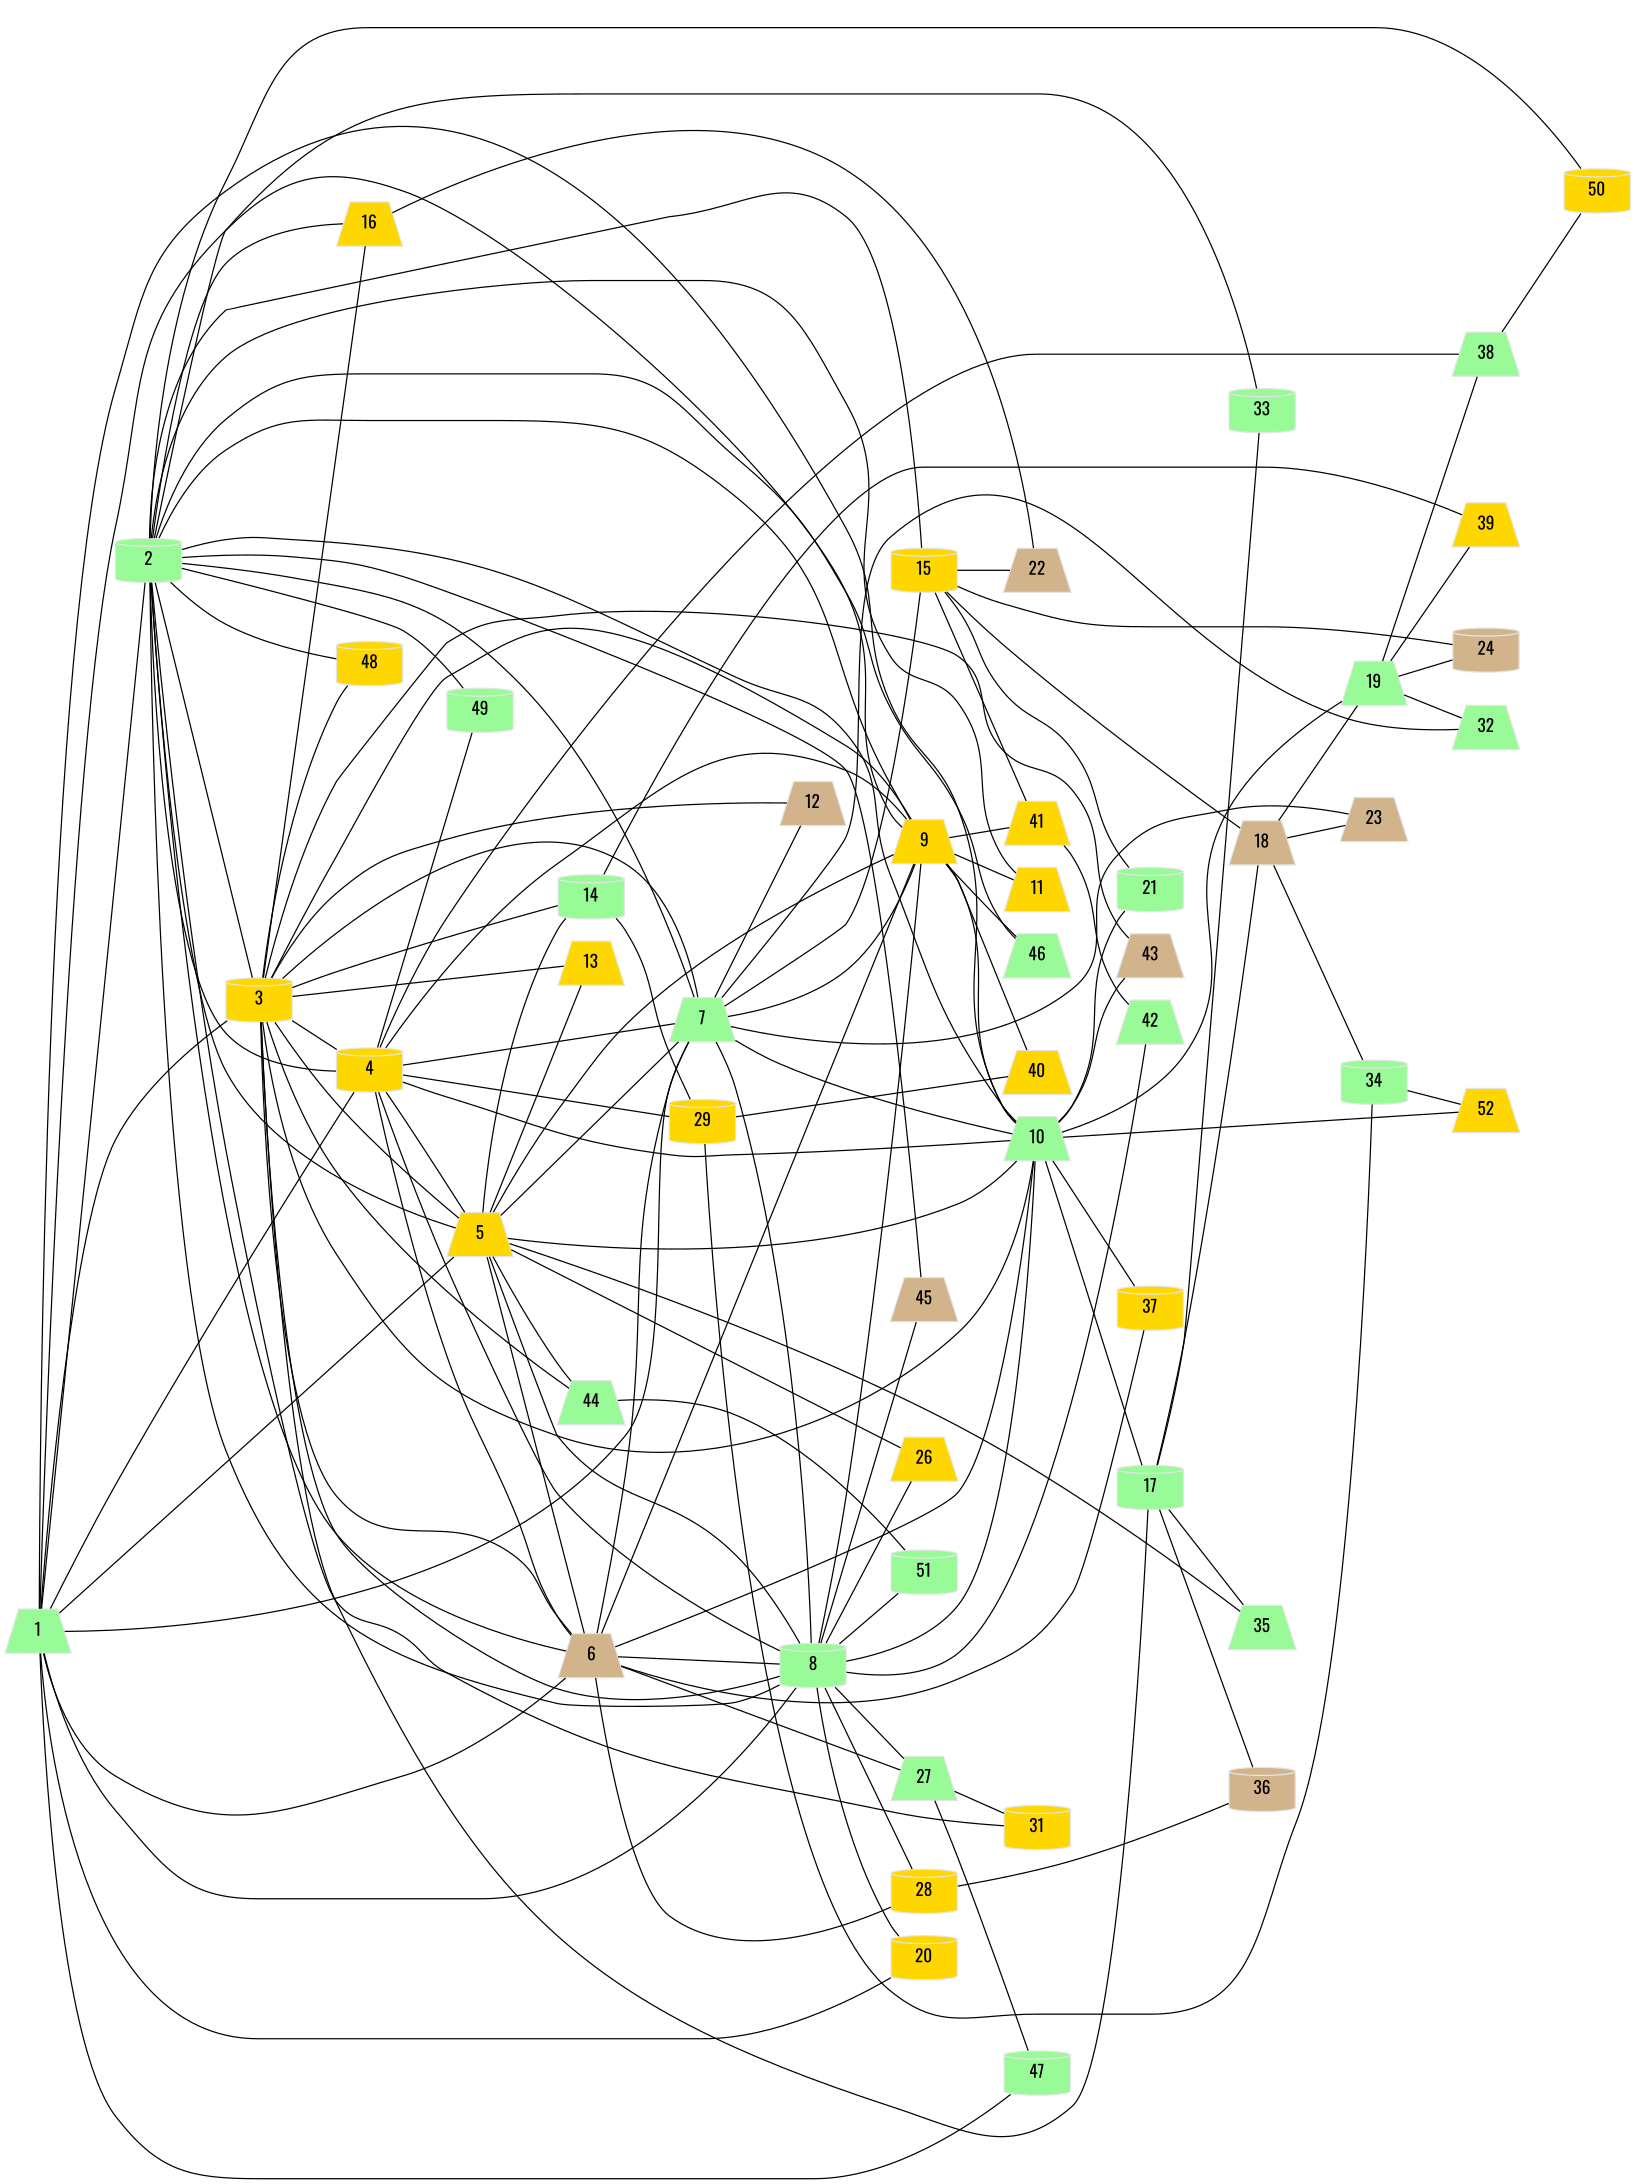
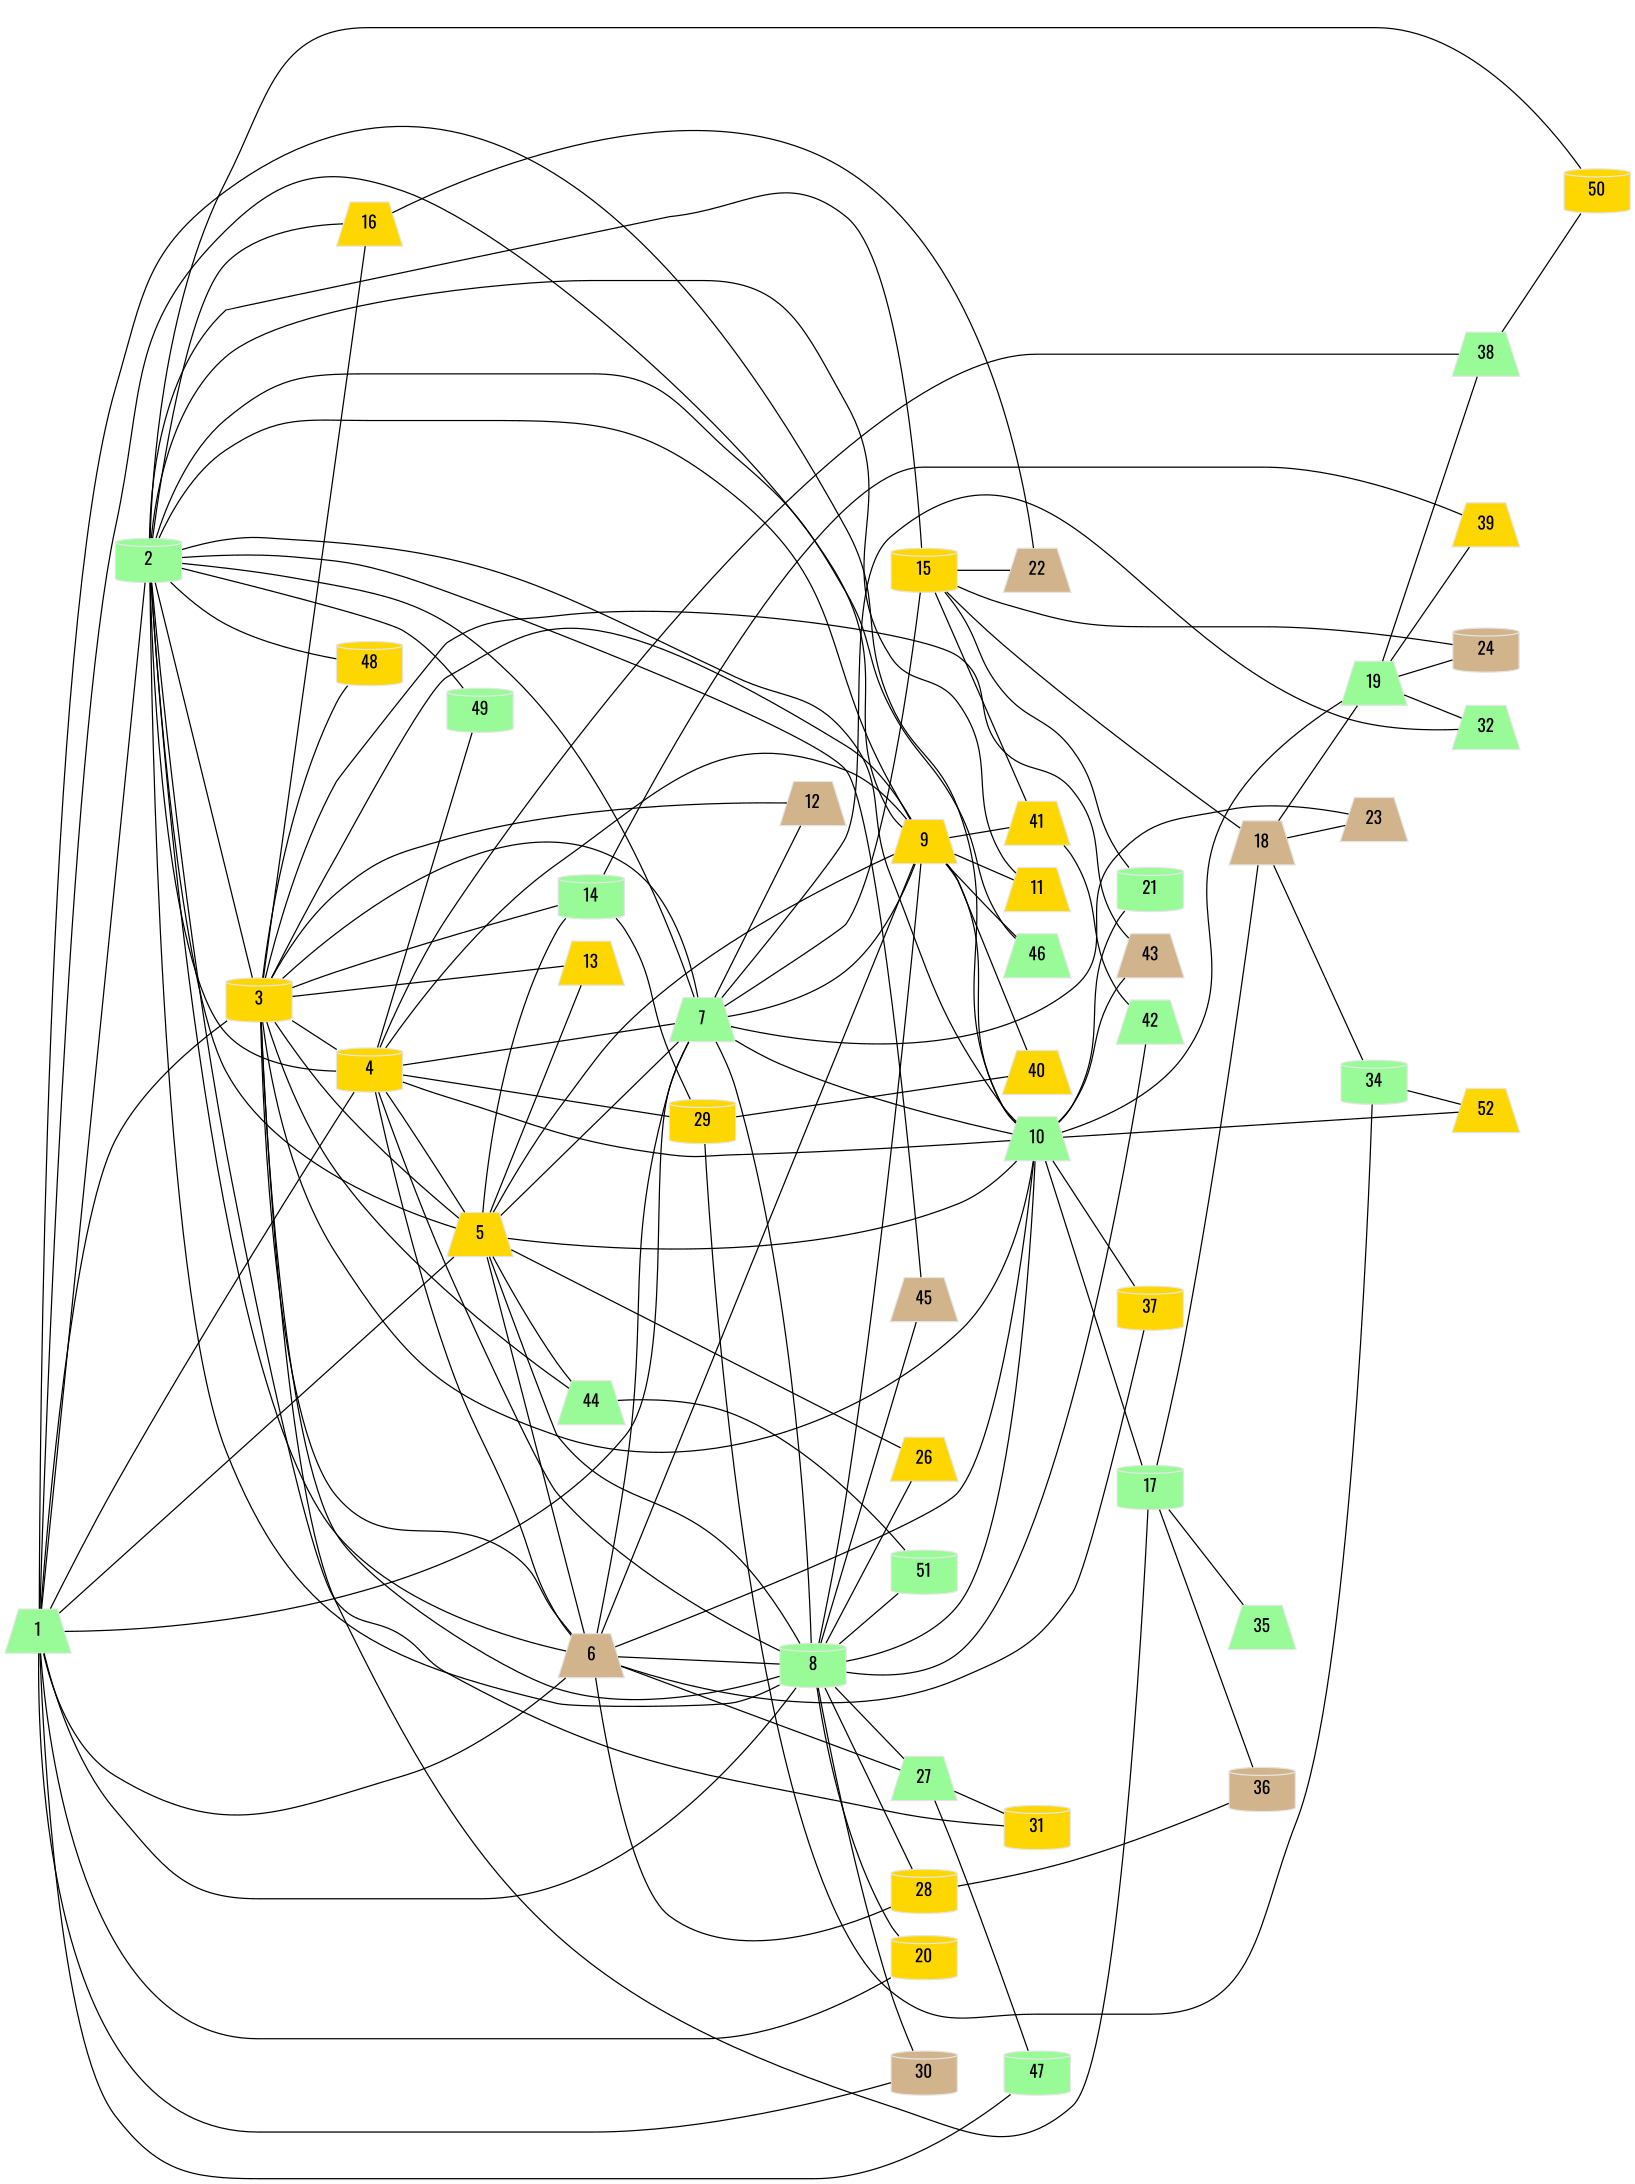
node "33": removed
edge "5" -- "35": removed
node "30": added
